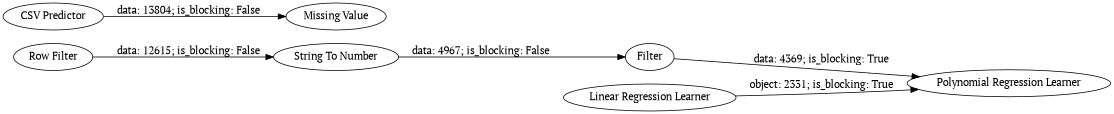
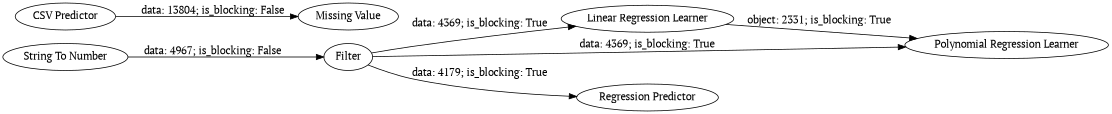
edge "Filter" -> "Linear Regression Learner": added, label "data: 4369; is_blocking: True"
node "Row Filter": removed
node "Regression Predictor": added
